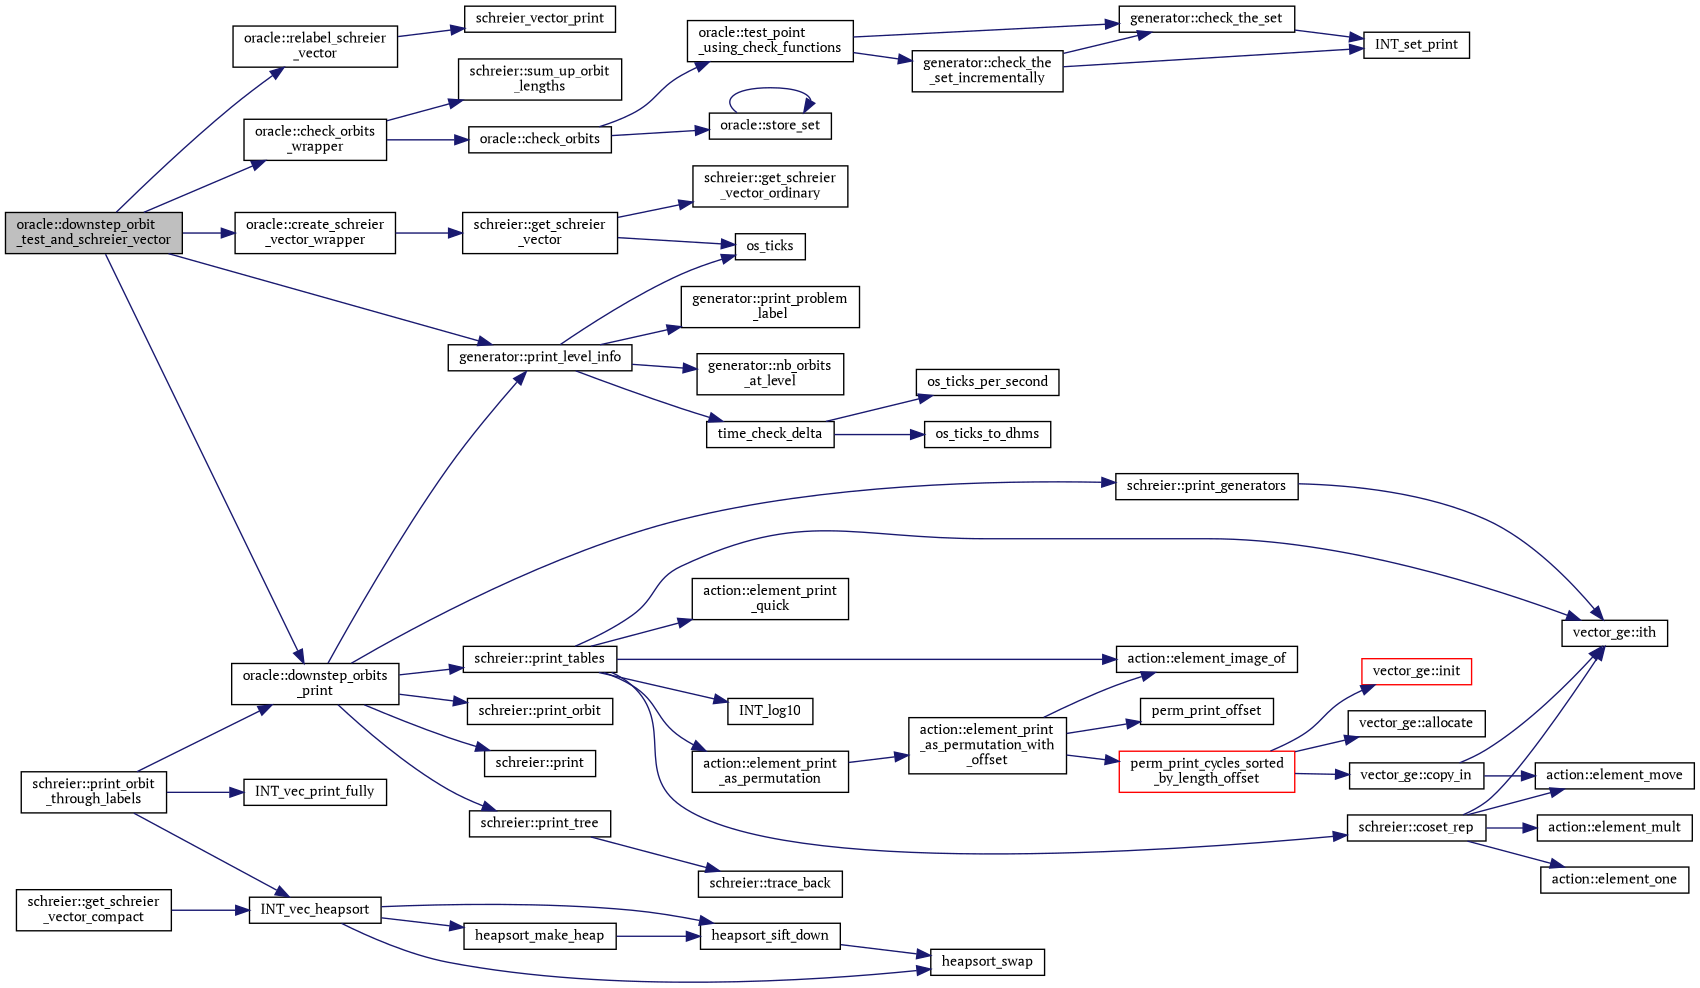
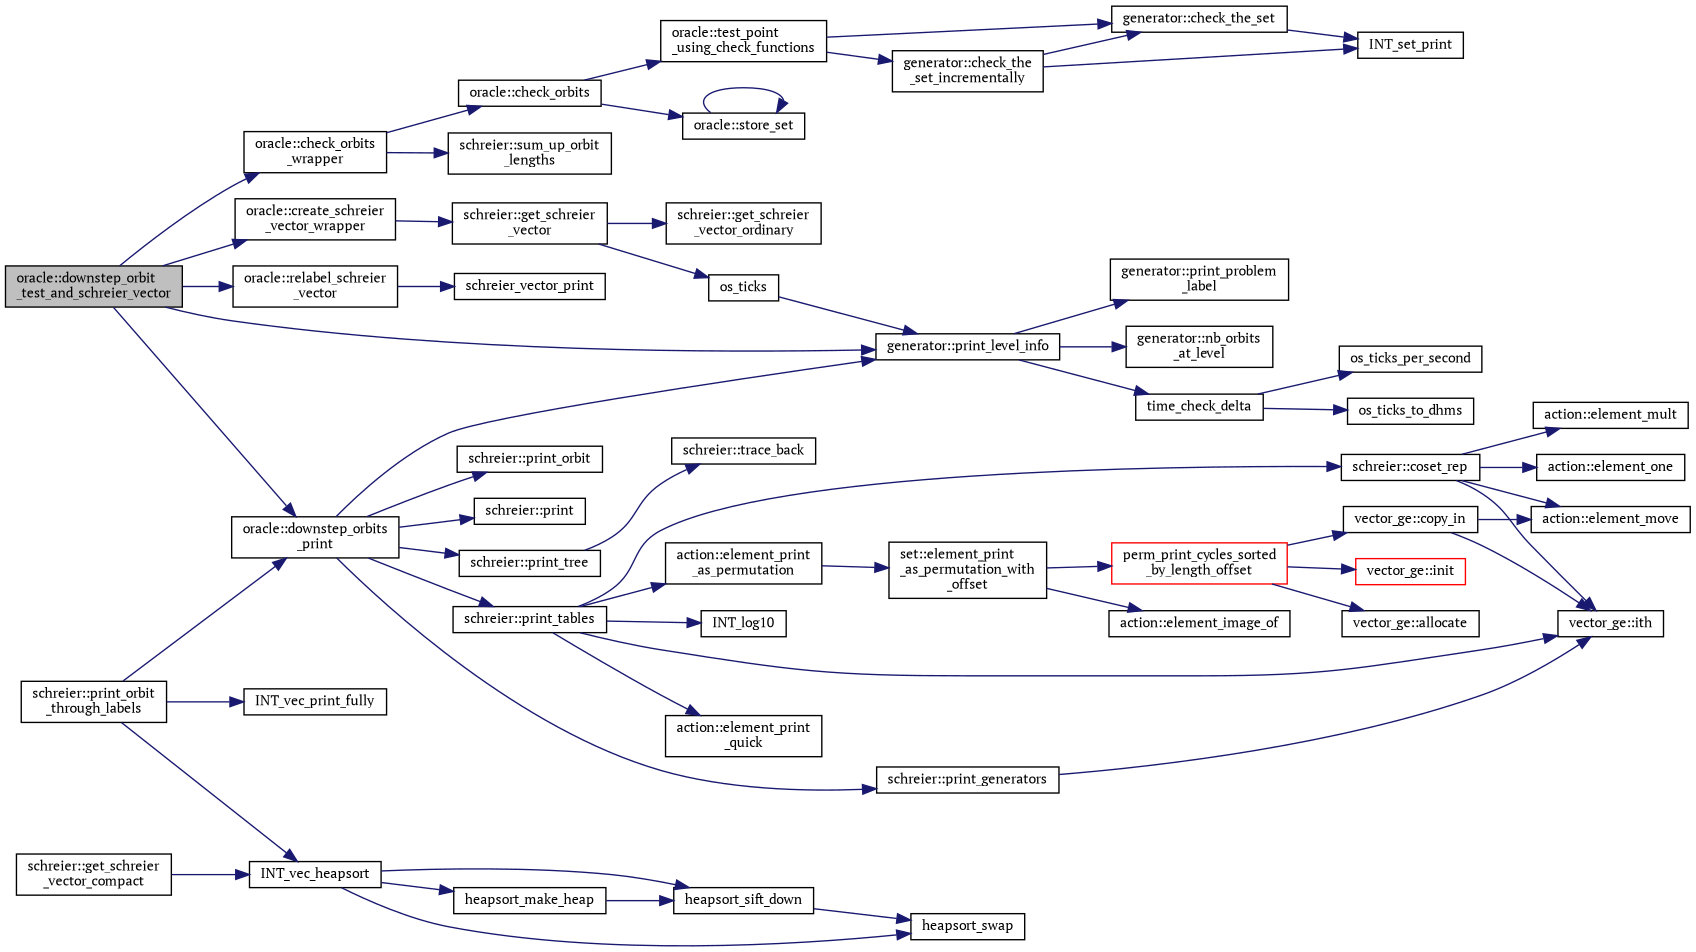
edge "generator::print_level_info" -> "os_ticks": reversed
edge "schreier::print_tables" -> "action::element_image_of": removed
node "perm_print_offset": removed
node "action::element_print _as_permutation_with _offset": label "action::element_print _as_permutation_with _offset" -> "set::element_print _as_permutation_with _offset"
